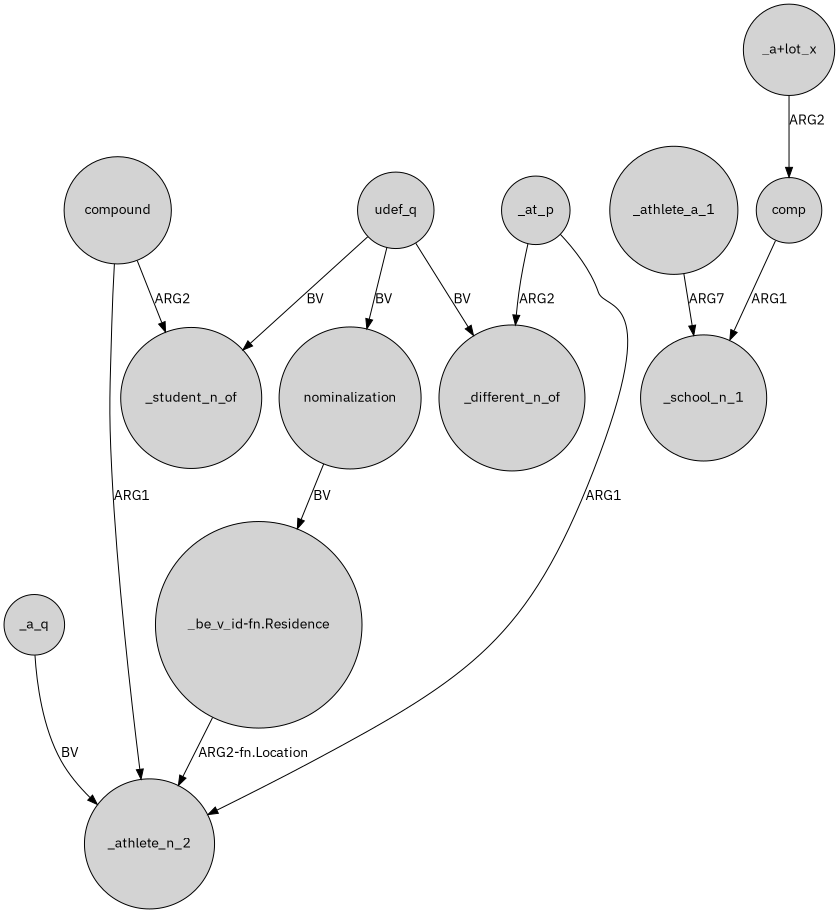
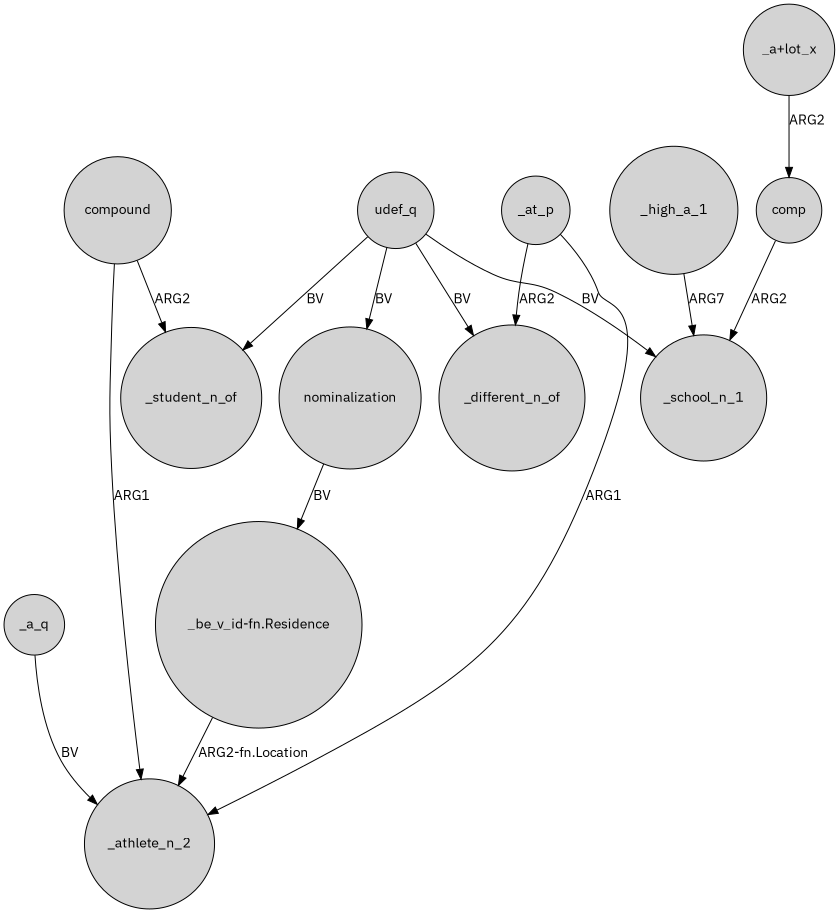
node "_athlete_a_1": label "_athlete_a_1" -> "_high_a_1"
edge "udef_q" -> "_school_n_1": added, label "BV"
edge "comp" -> "_school_n_1": label "ARG1" -> "ARG2"
